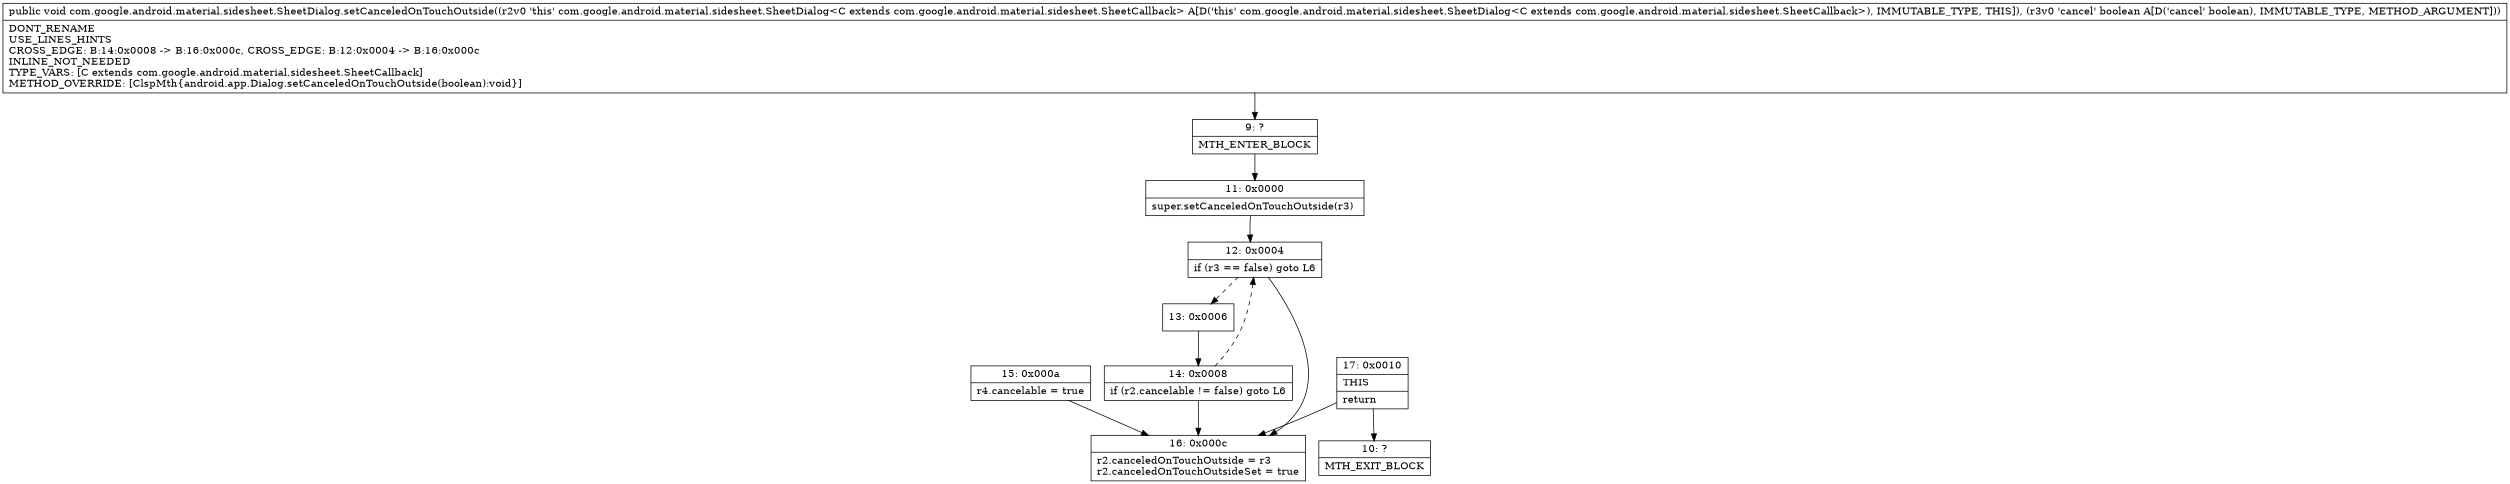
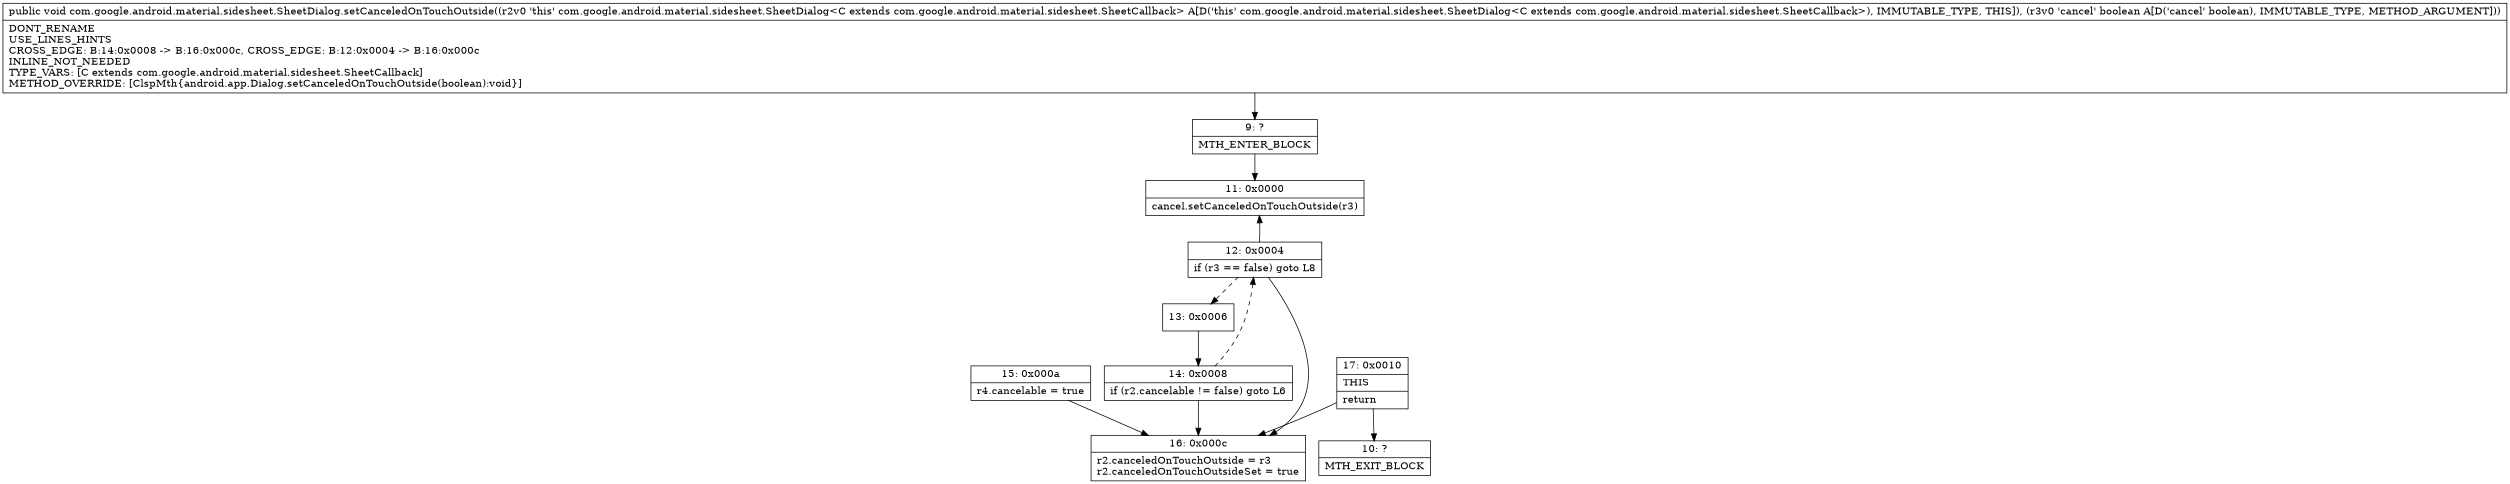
node "11: 0x0000": text "super.setCanceledOnTouchOutside(r3)" -> "cancel.setCanceledOnTouchOutside(r3)"
edge "11: 0x0000" -> "12: 0x0004": reversed
node "12: 0x0004": text "if (r3 == false) goto L6" -> "if (r3 == false) goto L8"
